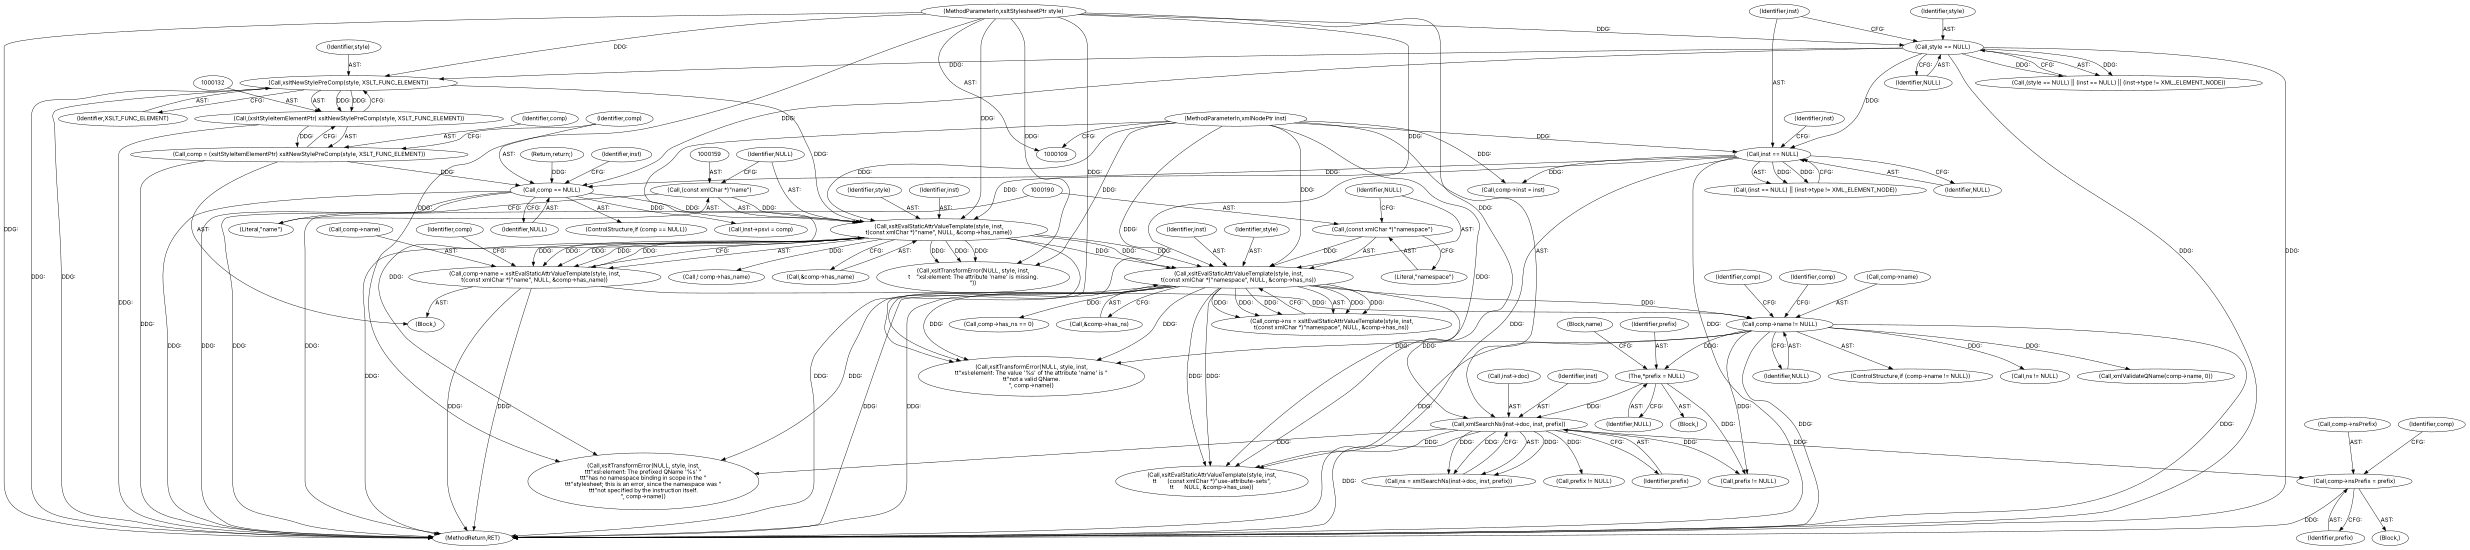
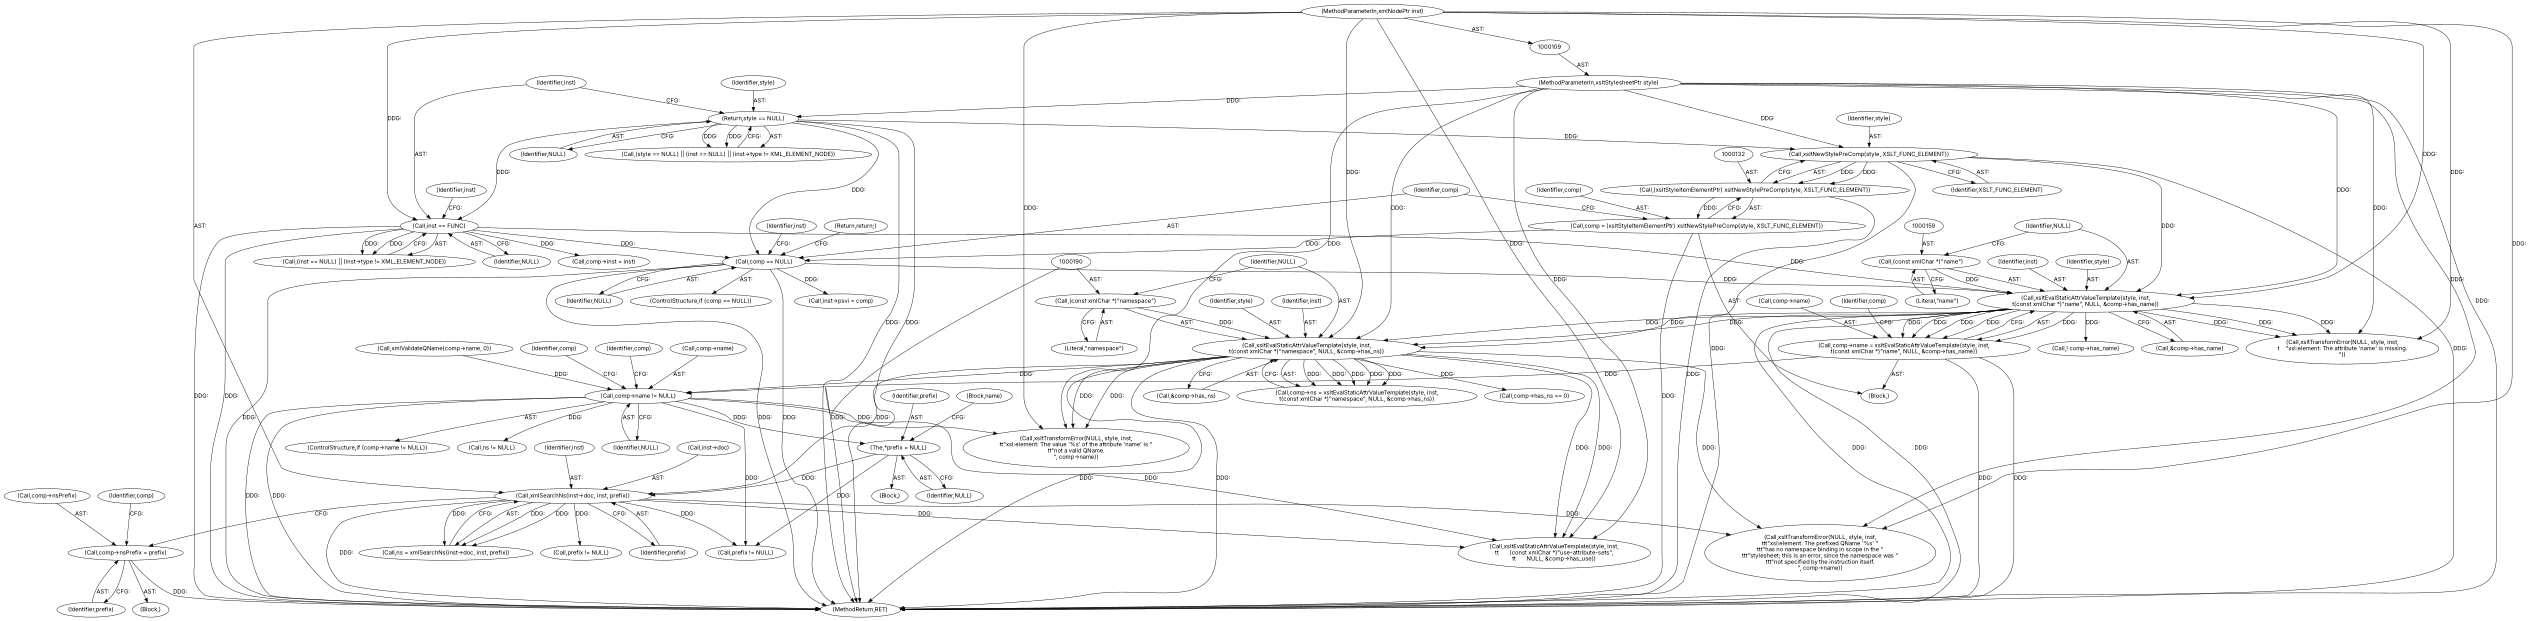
node "(Call,style == NULL)": label "(Call,style == NULL)" -> "(Return,style == NULL)"
edge "(MethodParameterIn,xsltStylesheetPtr style)" -> "1000109": reversed
edge "(MethodParameterIn,xmlNodePtr inst)" -> "(Call,comp->inst = inst)": removed, label "DDG:"
edge "(MethodParameterIn,xmlNodePtr inst)" -> "1000109": label "CFG: " -> "AST: "
node "(Call,inst == NULL)": label "(Call,inst == NULL)" -> "(Call,inst == FUNC)"
edge "(Return,return;)" -> "(Call,comp == NULL)": label "DDG: " -> "CFG: "
edge "(Call,comp->name != NULL)" -> "(Call,xmlValidateQName(comp->name, 0))": reversed
edge "(Call,xmlSearchNs(inst->doc, inst, prefix))" -> "(Call,comp->nsPrefix = prefix)": label "DDG: " -> "CFG: "
